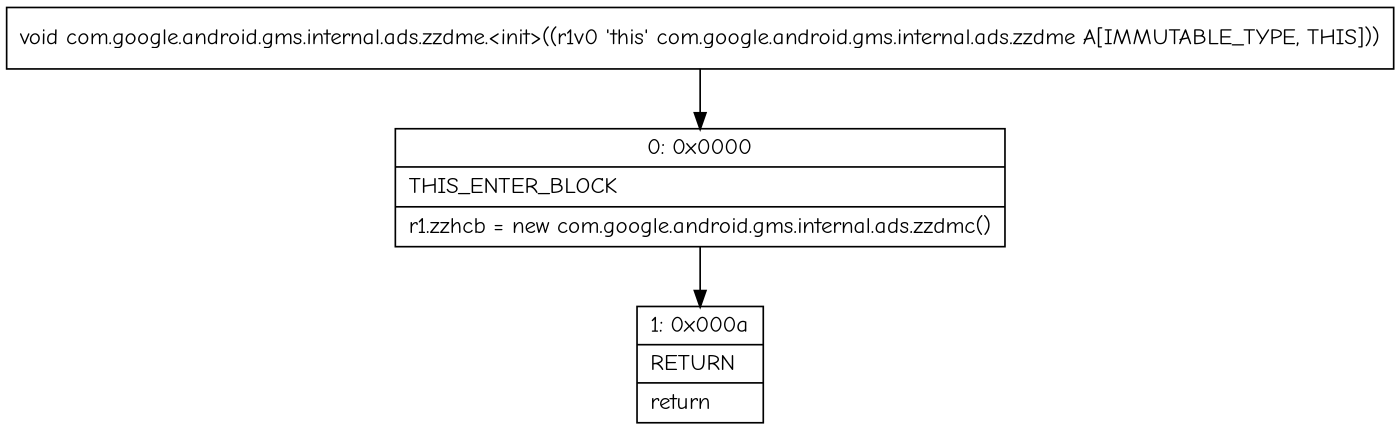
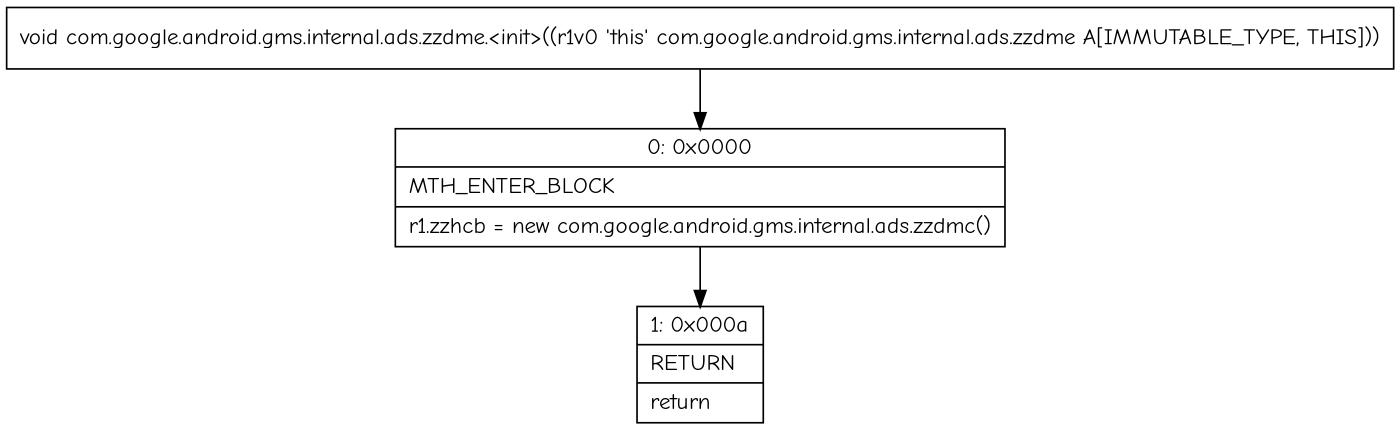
node "0: 0x0000": text "THIS_ENTER_BLOCK" -> "MTH_ENTER_BLOCK"
